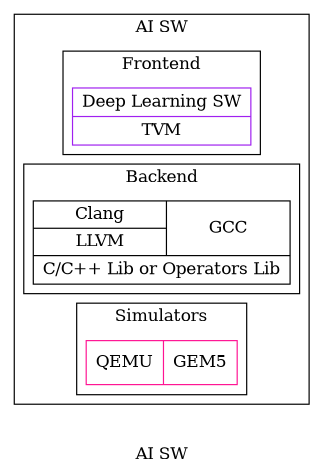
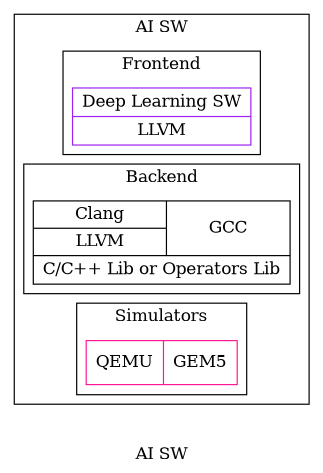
node "Deep Learning SW": text "TVM" -> "LLVM"
